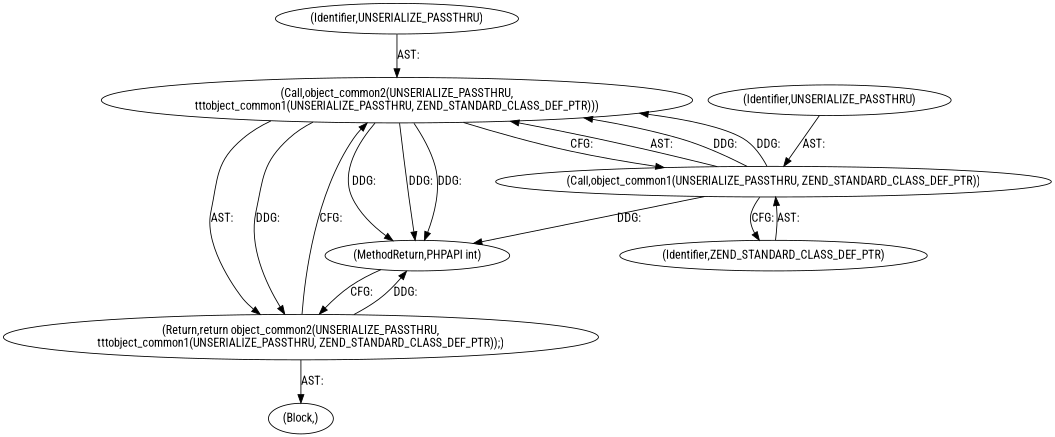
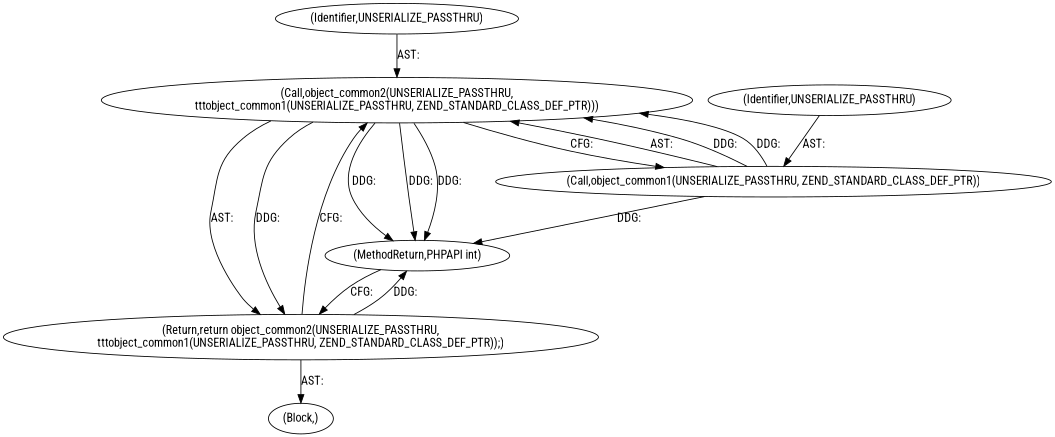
node "(Identifier,ZEND_STANDARD_CLASS_DEF_PTR)": removed
